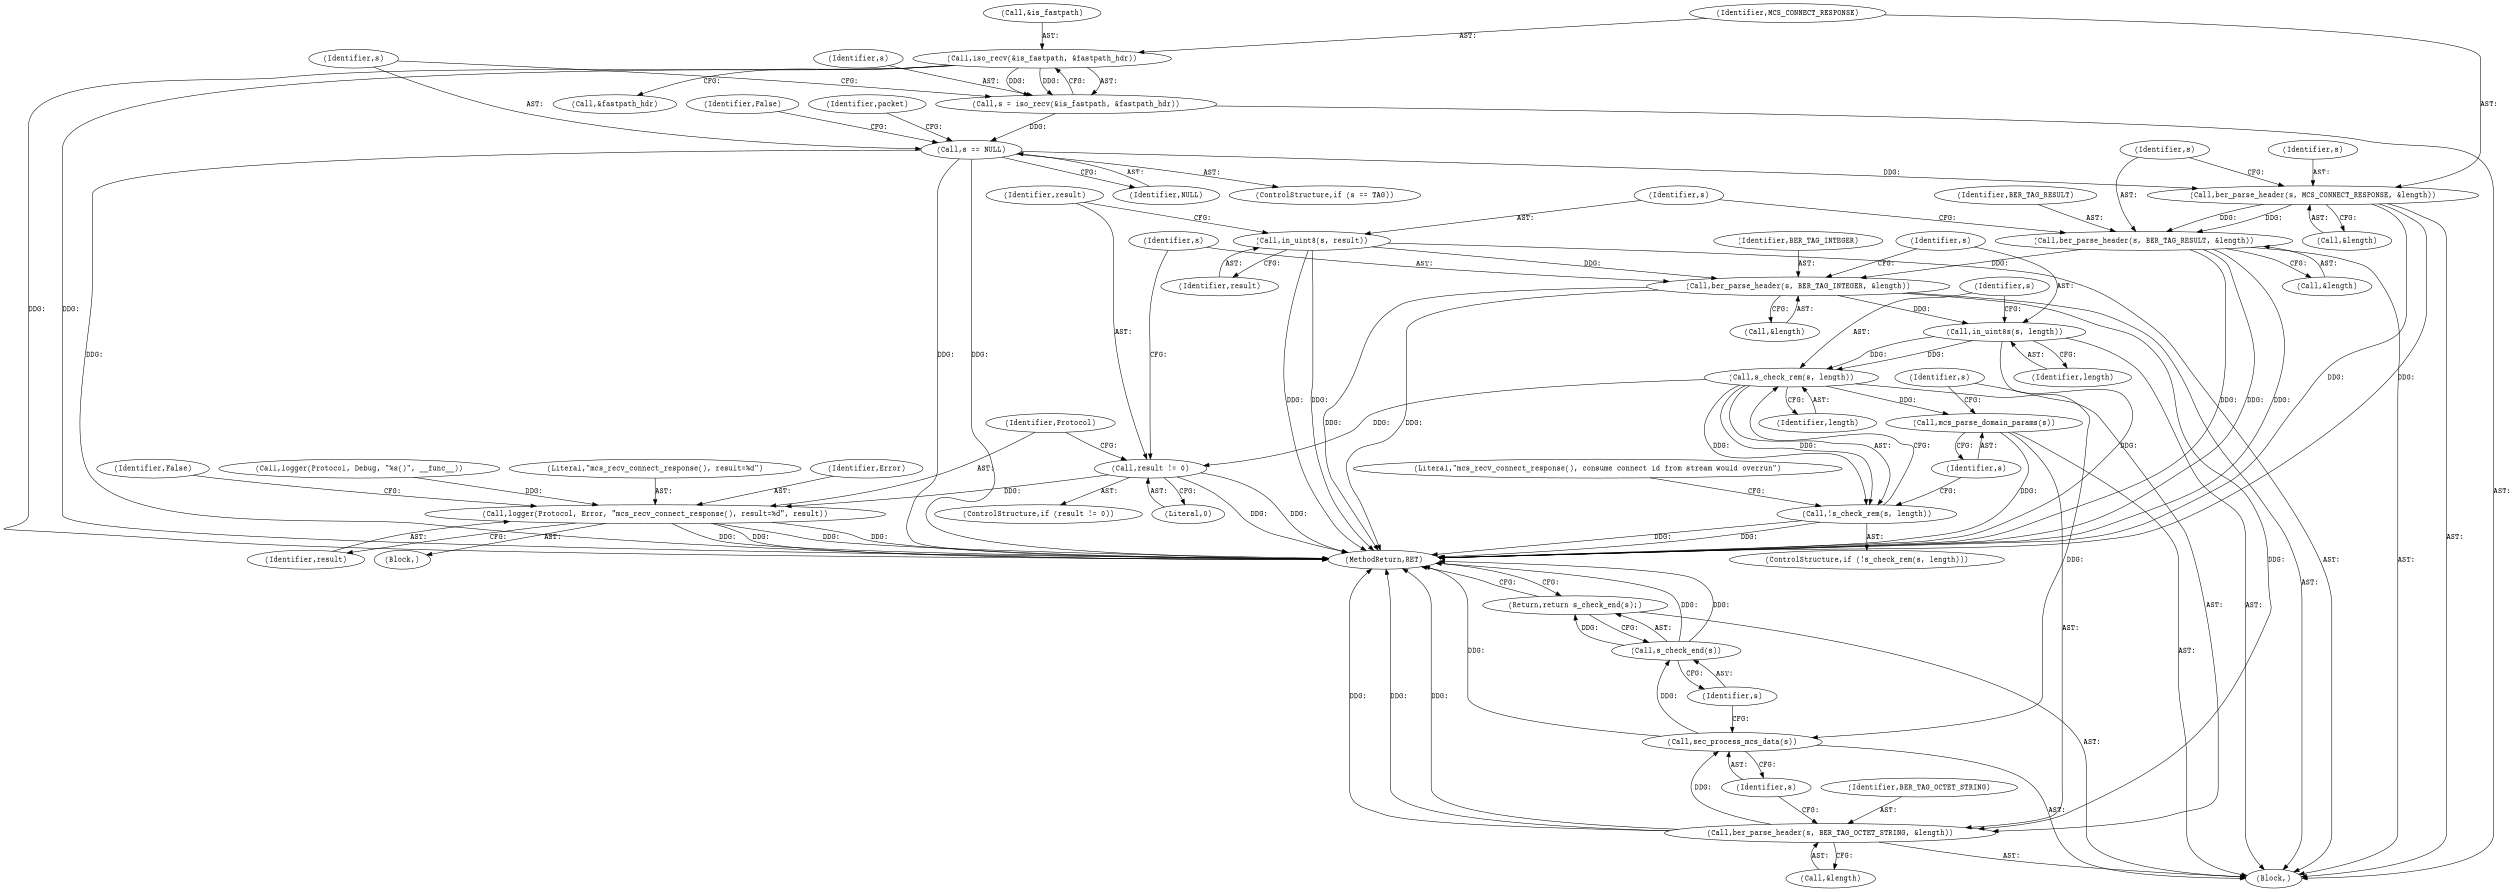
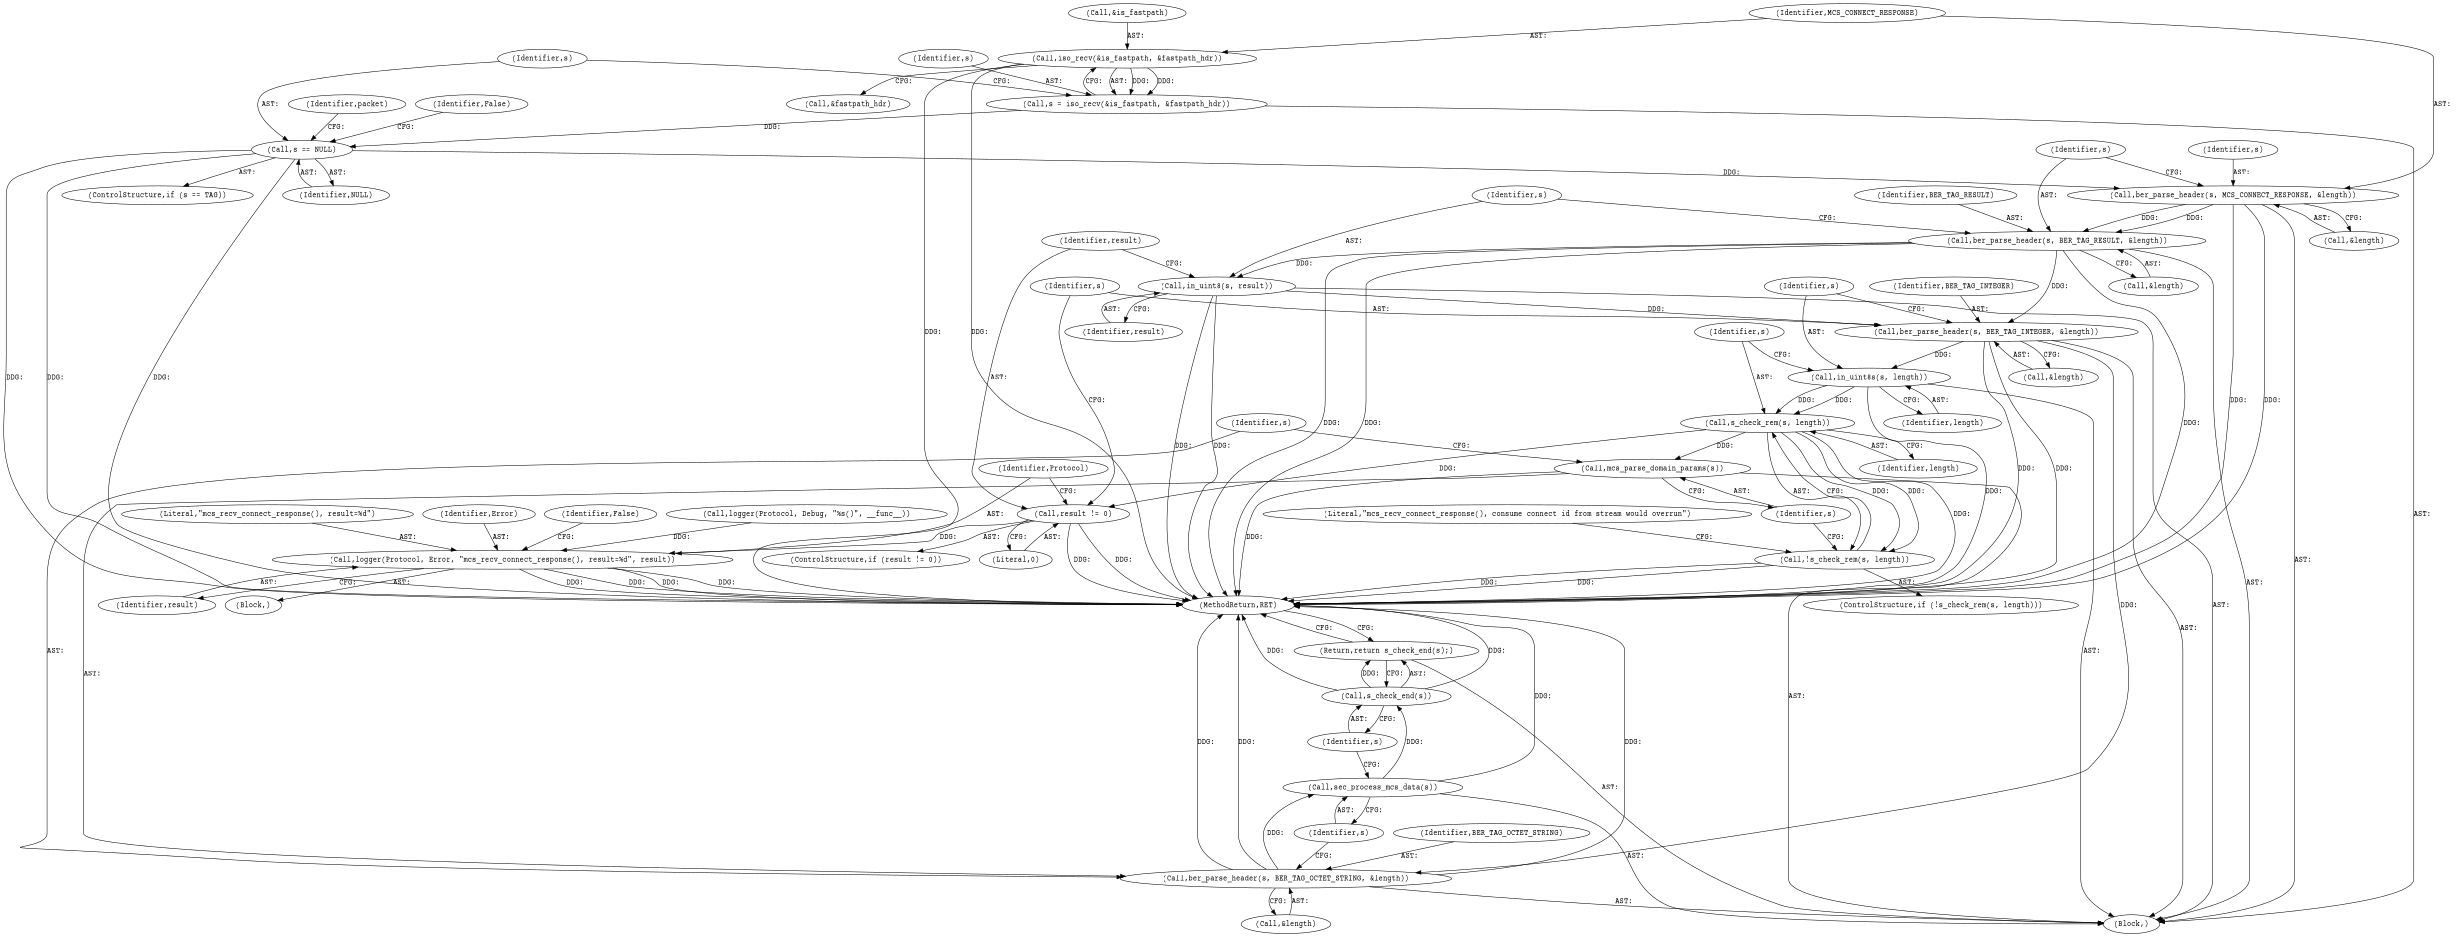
edge "(Call,s == NULL)" -> "(Identifier,NULL)": label "CFG: " -> "AST: "
edge "(Call,ber_parse_header(s, BER_TAG_RESULT, &length))" -> "(Call,in_uint8(s, result))": added, label "DDG:"
edge "(Call,s_check_rem(s, length))" -> "(Call,sec_process_mcs_data(s))": now "(Call,s_check_rem(s, length))" -> "(MethodReturn,RET)"
